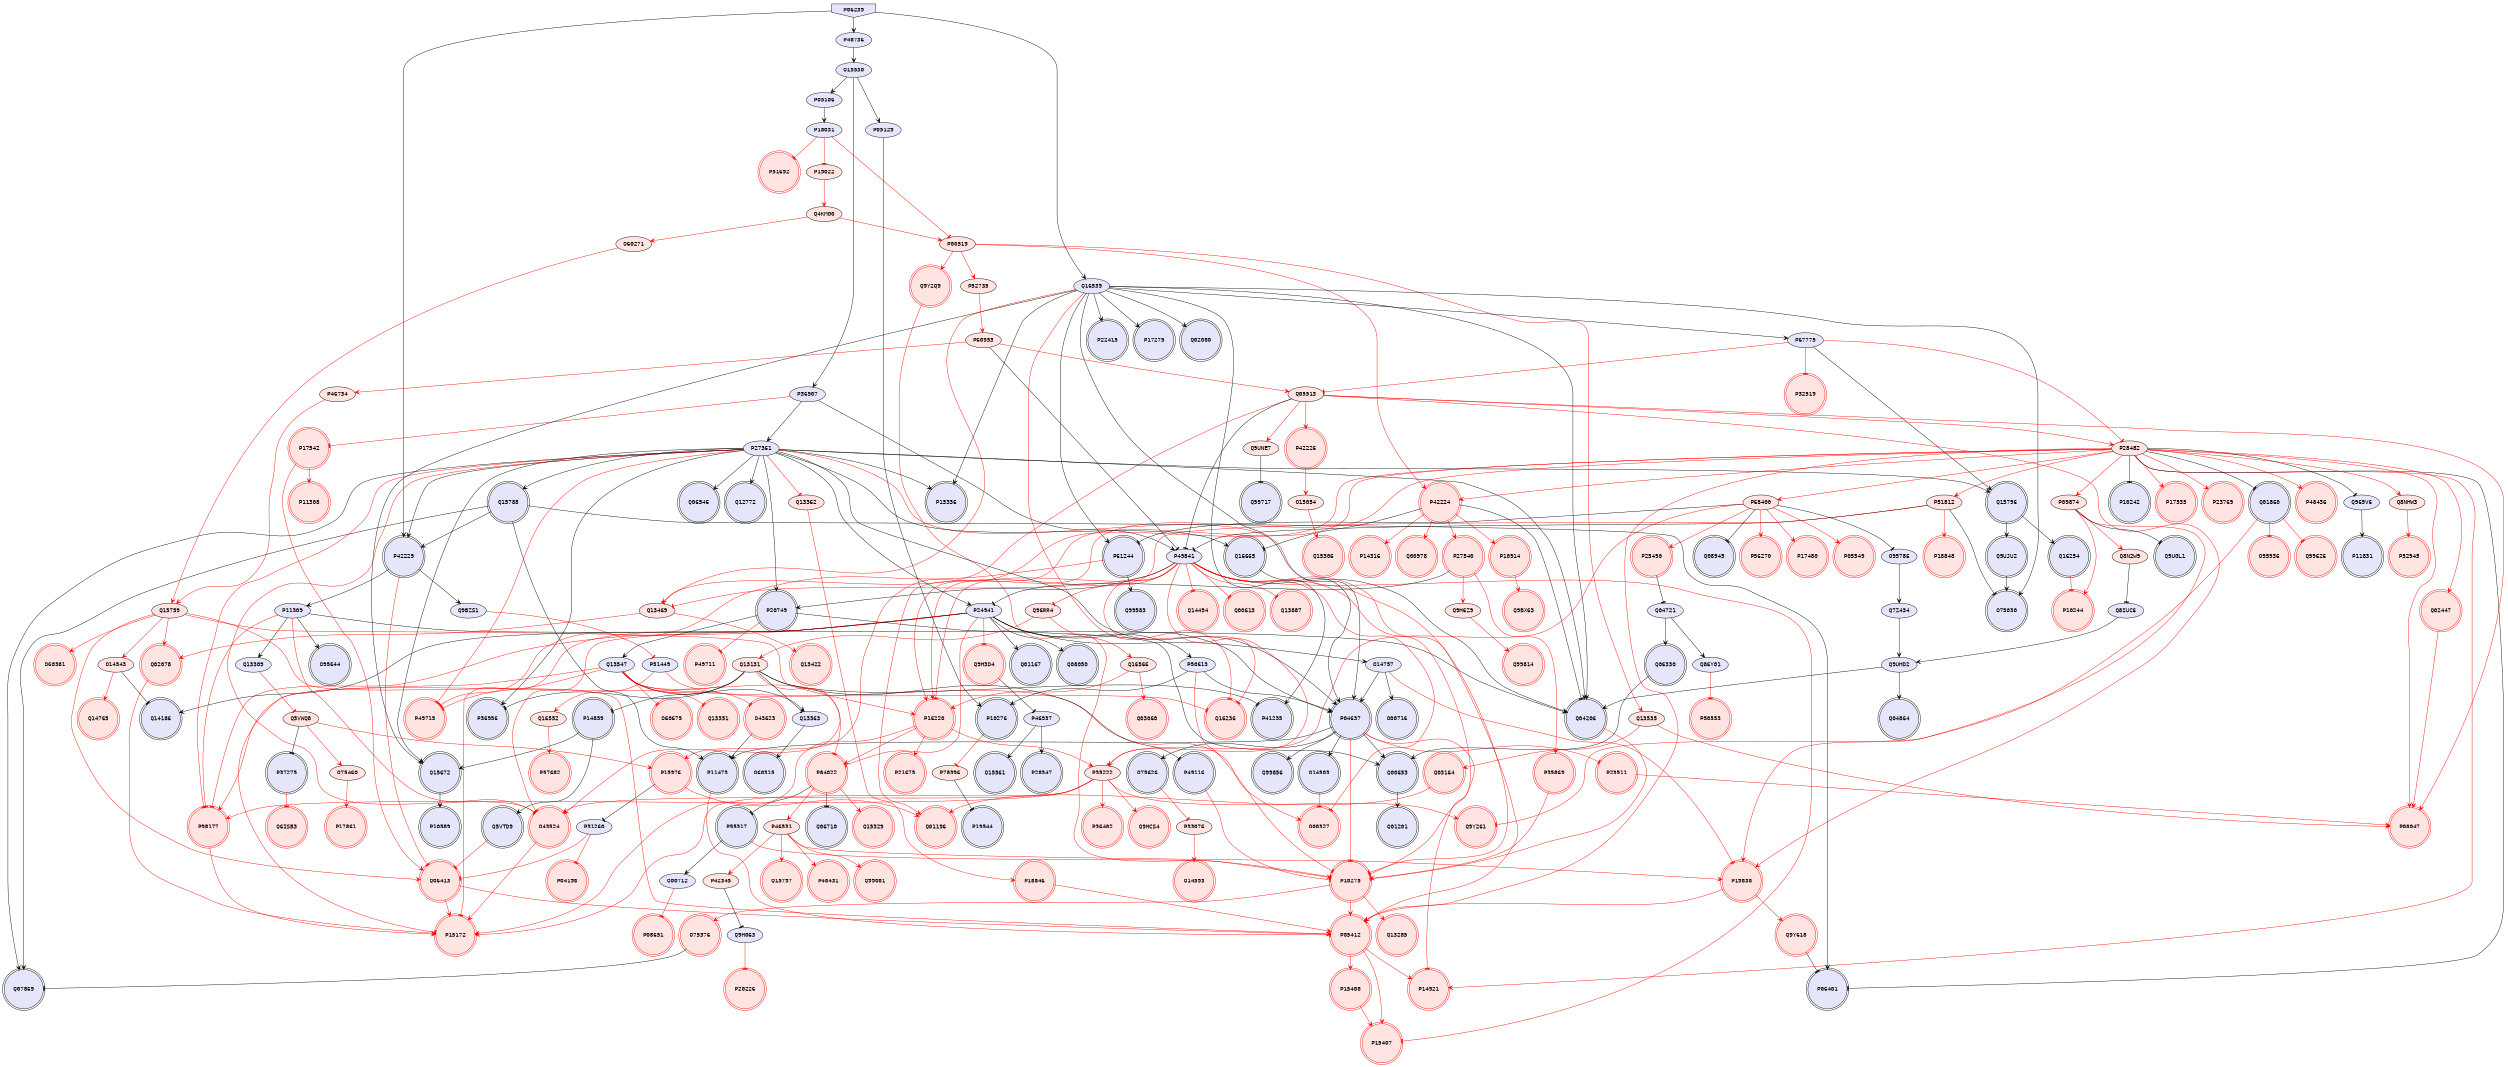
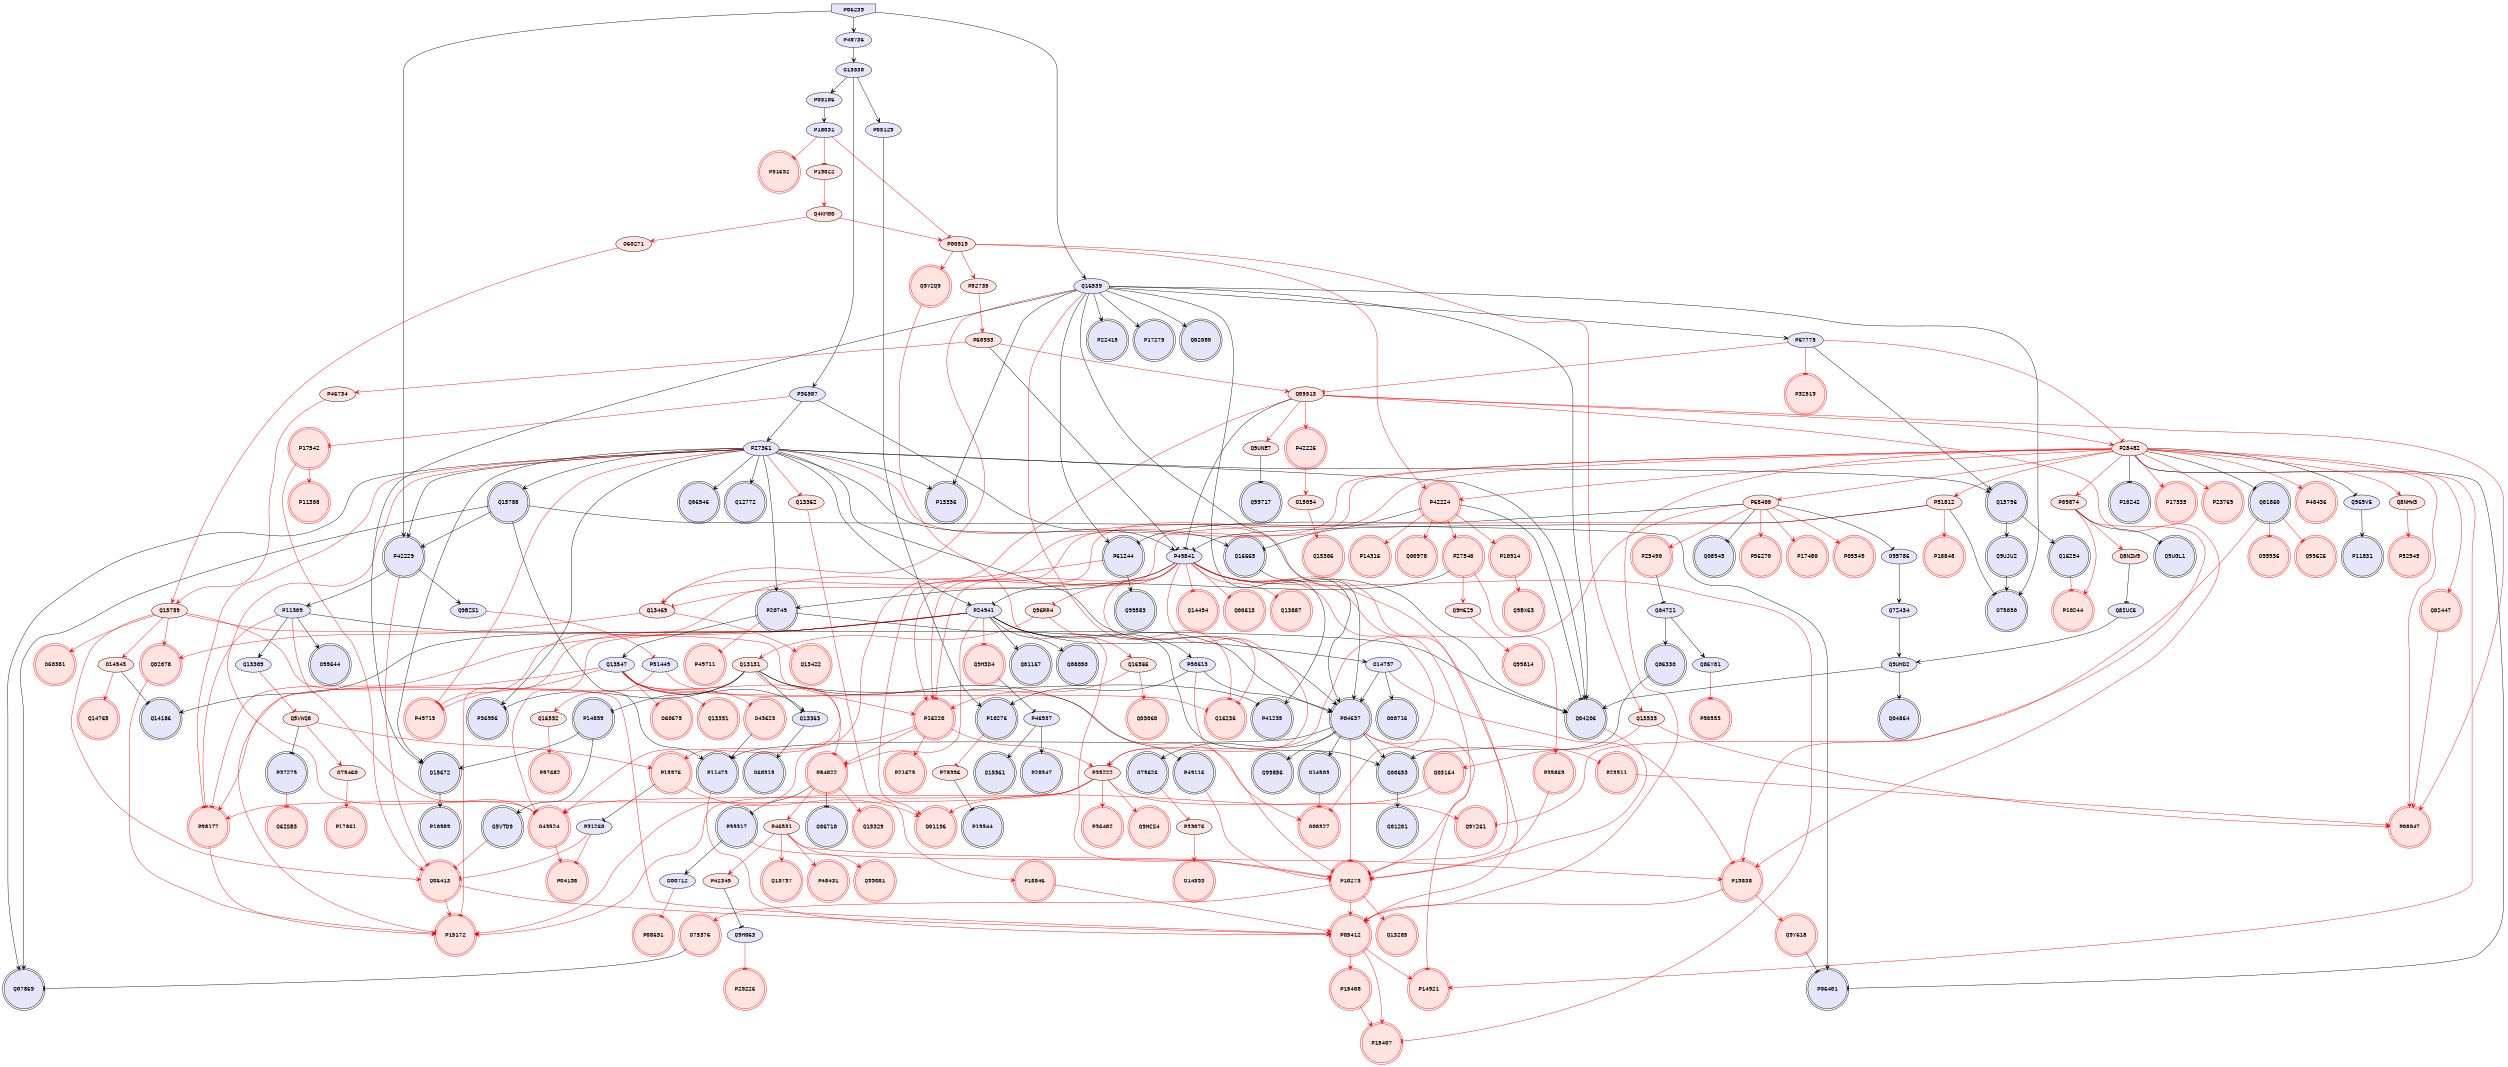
edge "O43524" -> "P15172": now "O43524" -> "P04198"
